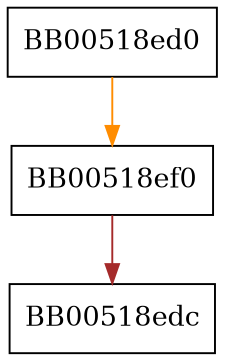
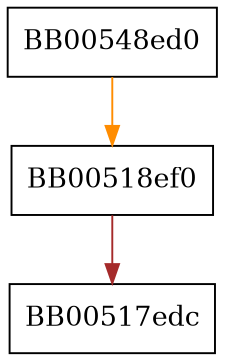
node "BB00518ed0": label "BB00518ed0" -> "BB00548ed0"
node "BB00518edc": label "BB00518edc" -> "BB00517edc"
